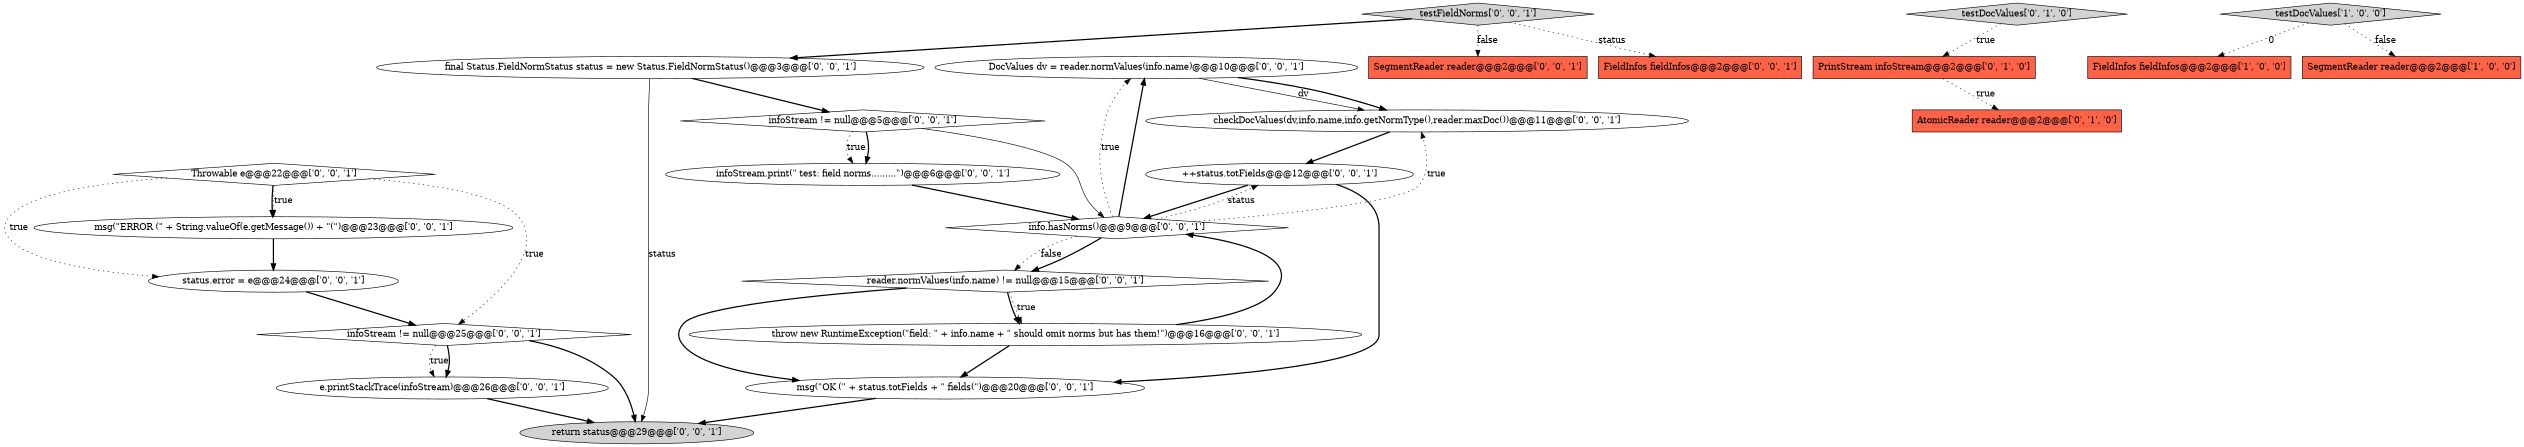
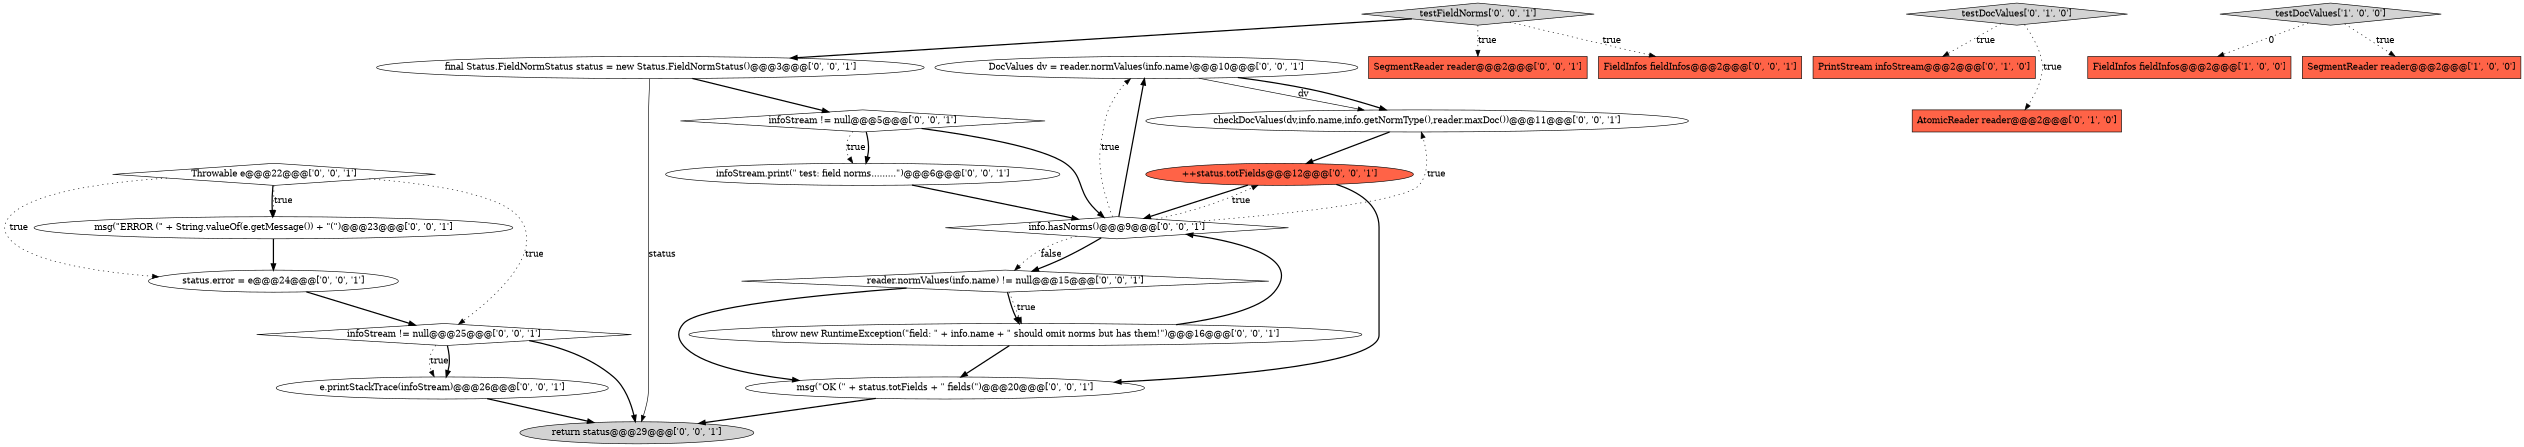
edge "testFieldNorms['0', '0', '1']" -> "SegmentReader reader@@@2@@@['0', '0', '1']": label "false" -> "true"
edge "testFieldNorms['0', '0', '1']" -> "FieldInfos fieldInfos@@@2@@@['0', '0', '1']": label "status" -> "true"
edge "testDocValues['1', '0', '0']" -> "SegmentReader reader@@@2@@@['1', '0', '0']": label "false" -> "true"
edge "PrintStream infoStream@@@2@@@['0', '1', '0']" -> "AtomicReader reader@@@2@@@['0', '1', '0']": now "testDocValues['0', '1', '0']" -> "AtomicReader reader@@@2@@@['0', '1', '0']"
edge "infoStream != null@@@5@@@['0', '0', '1']" -> "info.hasNorms()@@@9@@@['0', '0', '1']": style solid -> bold
node "++status.totFields@@@12@@@['0', '0', '1']": fillcolor white -> tomato
edge "info.hasNorms()@@@9@@@['0', '0', '1']" -> "++status.totFields@@@12@@@['0', '0', '1']": label "status" -> "true"
